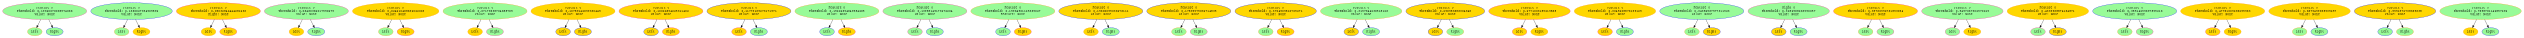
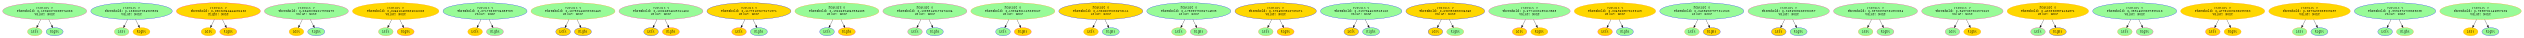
node "Feature 0 Threshold: 0.07179638704688765 Value: None": color darkorange -> blue
node "Feature 0 Threshold: 0.10789142699330445 Value: None": fillcolor gold -> palegreen
node "Feature 0 Threshold: 0.10022694225311402 Value: None": fillcolor gold -> palegreen
node "Feature 0 Threshold: 0.15964501125365027 Feature: None": label "Feature 0 Threshold: 0.15964501125365027 Feature: None" -> "Feature 0 Threshold: 0.15964501125365027 Value: None"
node "Feature 0 Threshold: 0.17899975632714835 Value: None": fillcolor gold -> palegreen
node "Feature 0 Threshold: 0.3197944236518126 Value: None": color darkorange -> blue
node "Feature 0 Threshold: 0.2771003185219868 Value: None": fillcolor gold -> palegreen
node "Right 0 Threshold: 0.3252568263950057 Value: None": label "Right 0 Threshold: 0.3252568263950057 Value: None" -> "Feature 0 Threshold: 0.3252568263950057 Value: None"
node "Feature 0 Threshold: 0.35760952761893094 Value: None": fillcolor gold -> palegreen
node "Feature 0 Threshold: 0.5951572738365638 Value: None": fillcolor gold -> palegreen
